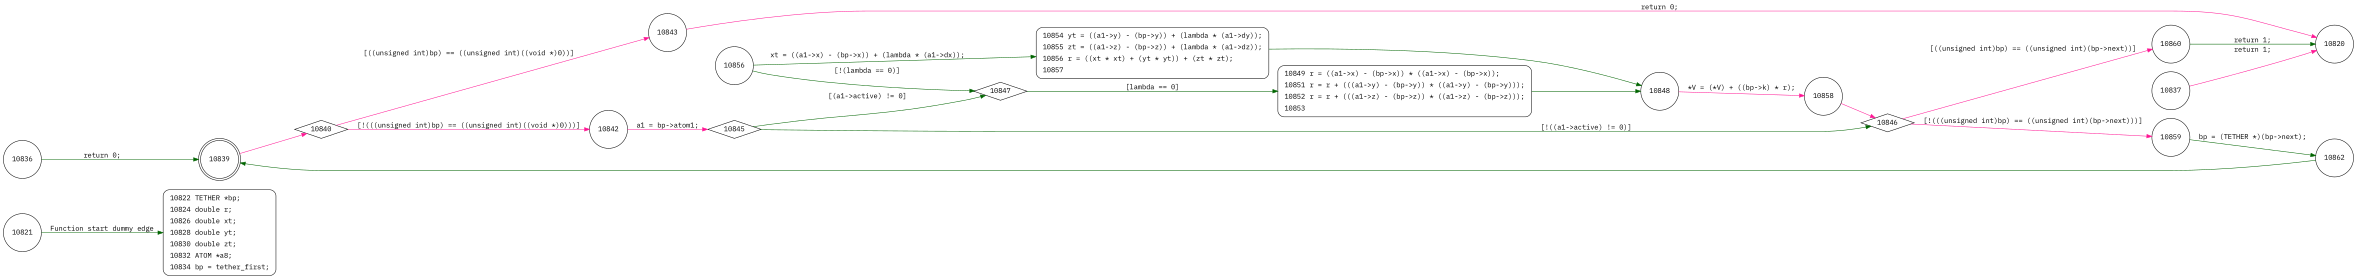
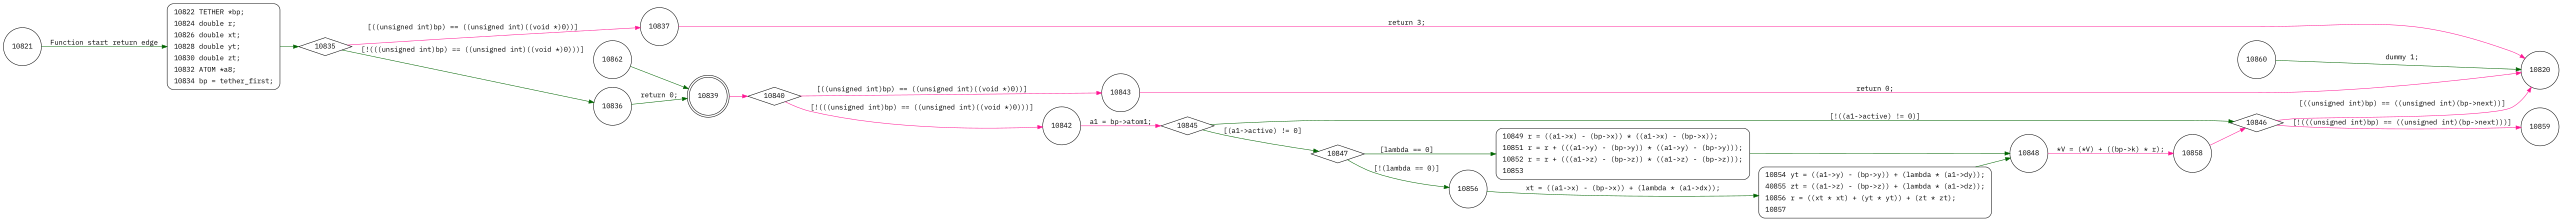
edge "10860" -> "10820": label "return 1;" -> "dummy 1;"
node "10835": added
node "10854": text "10855" -> "40855"
edge "10837" -> "10820": label "return 1;" -> "return 3;"
edge "10856" -> "10847": reversed
edge "10846" -> "10860": now "10846" -> "10820"
edge "10859" -> "10862": removed, label "bp = (TETHER *)(bp->next);"
edge "10821" -> "10822": label "Function start dummy edge" -> "Function start return edge"
